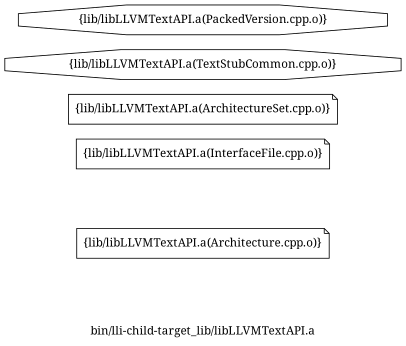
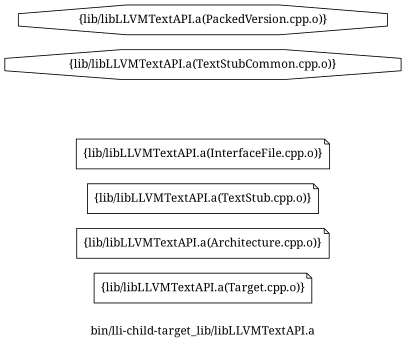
node "{lib/libLLVMTextAPI.a(ArchitectureSet.cpp.o)}": removed
node "{lib/libLLVMTextAPI.a(TextStub.cpp.o)}": added
node "{lib/libLLVMTextAPI.a(Target.cpp.o)}": added
